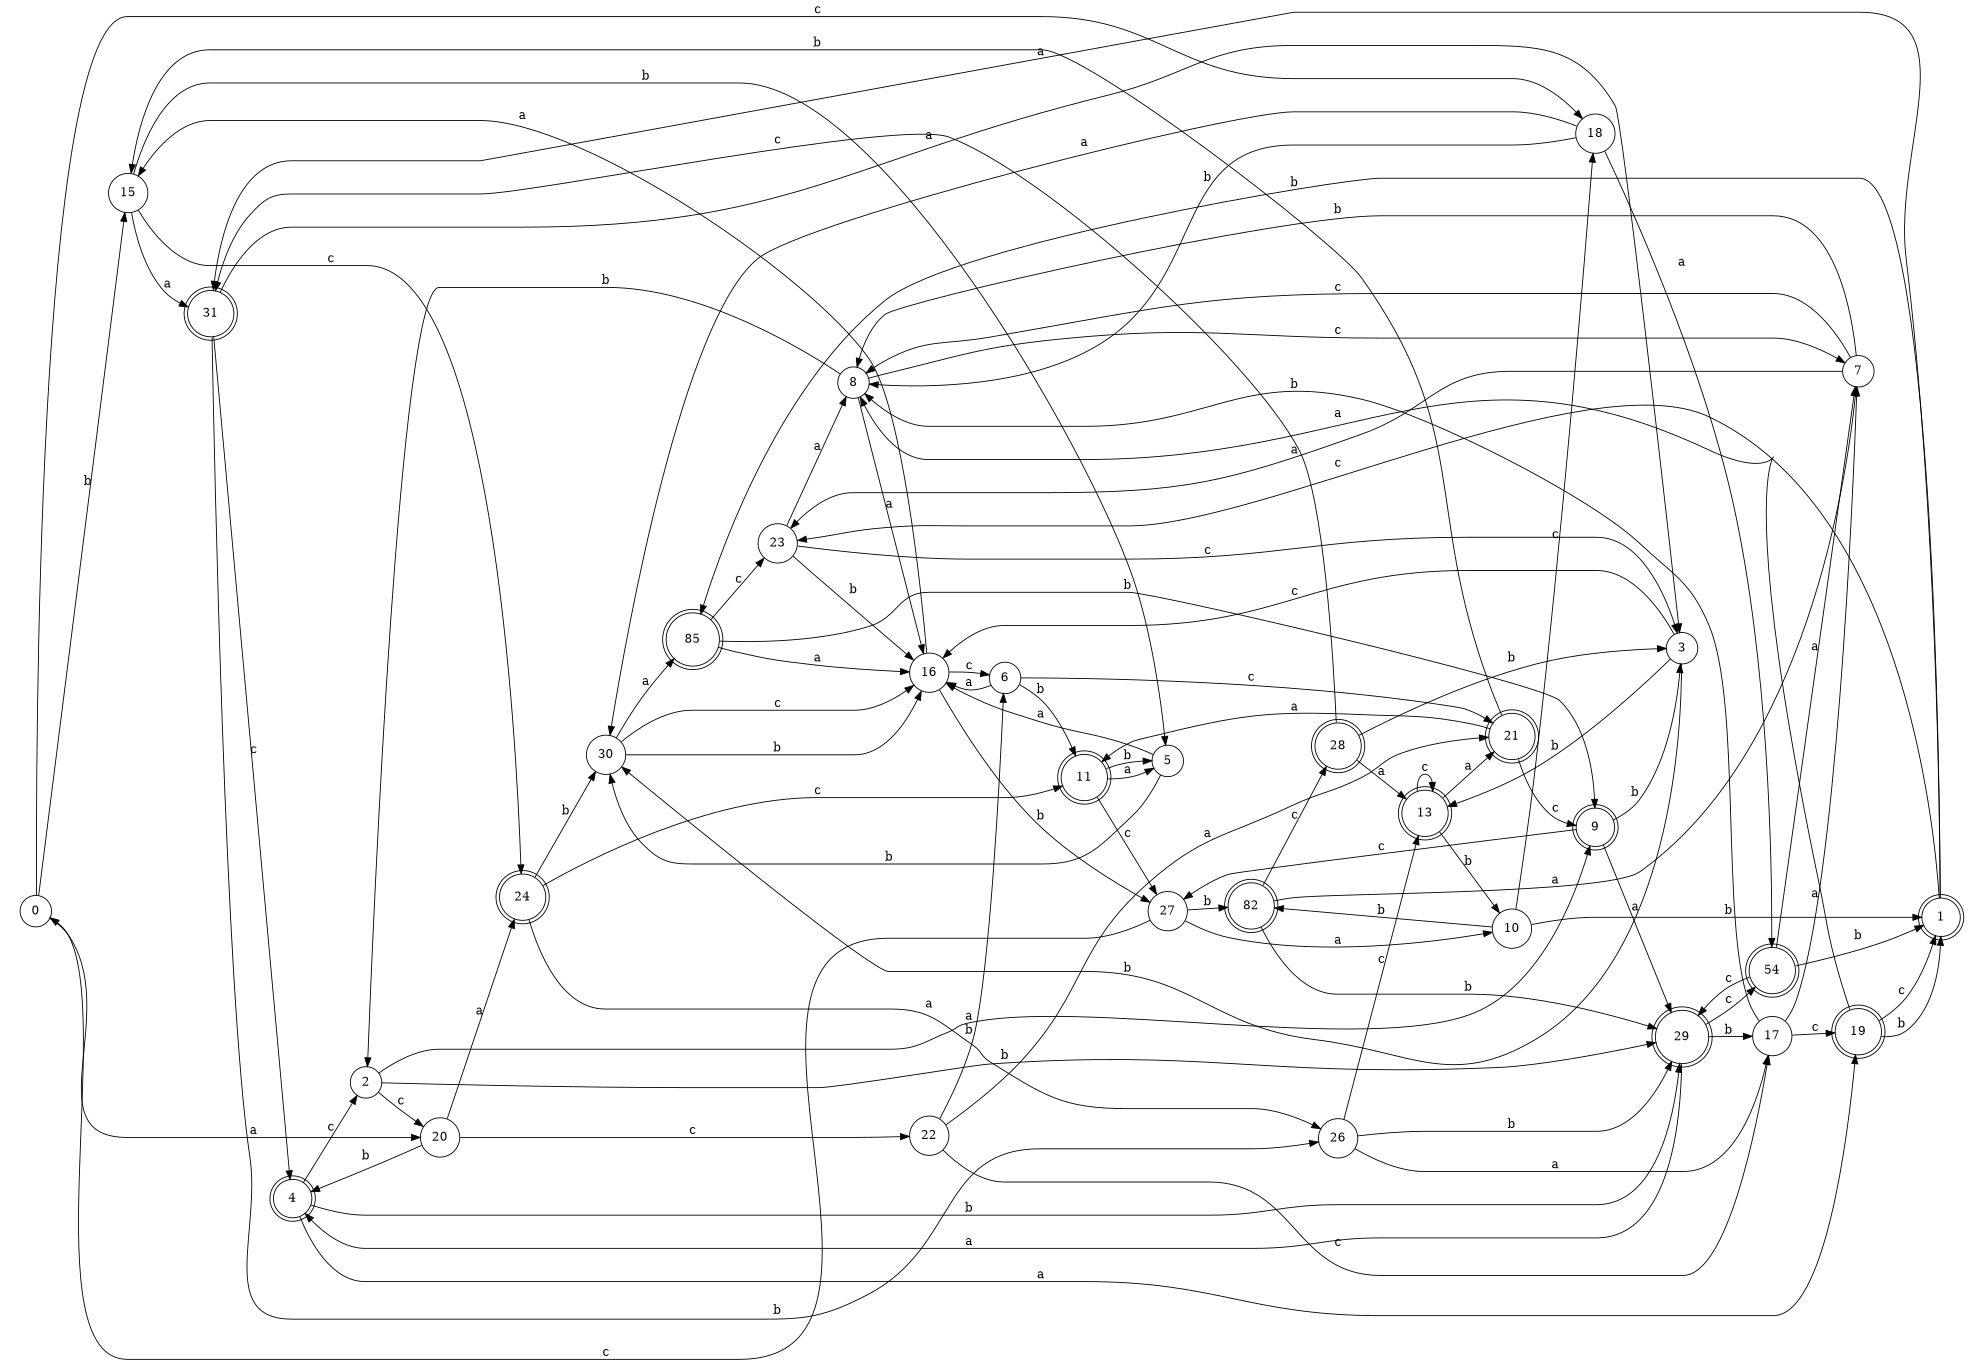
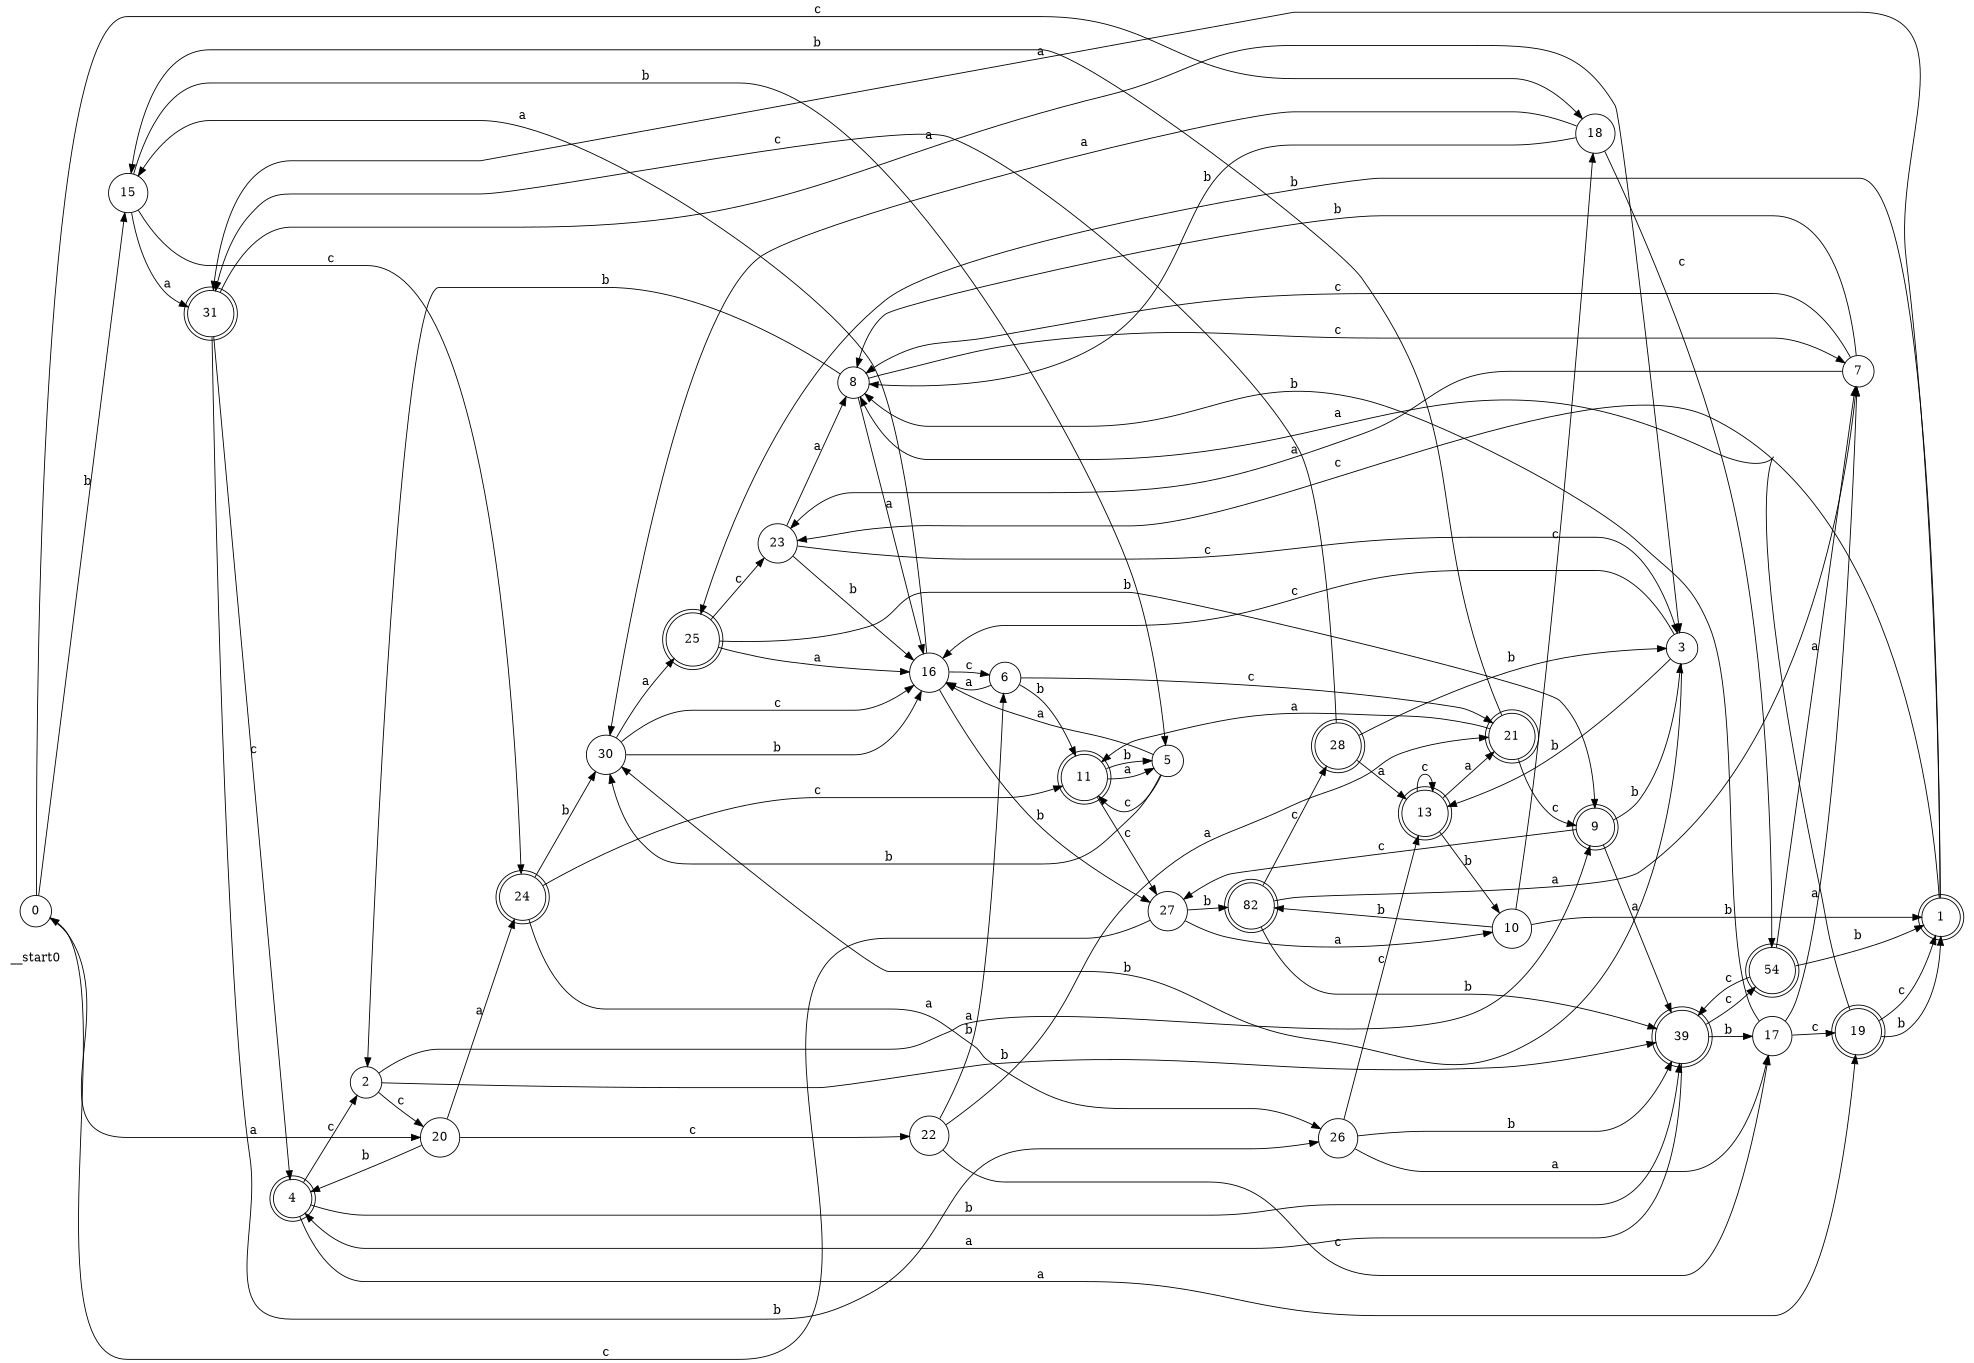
edge "18" -> "54": label "a" -> "c"
node "85": label "85" -> "25"
edge "5" -> "11": added, label "c"
node "__start0": added
node "29": label "29" -> "39"
